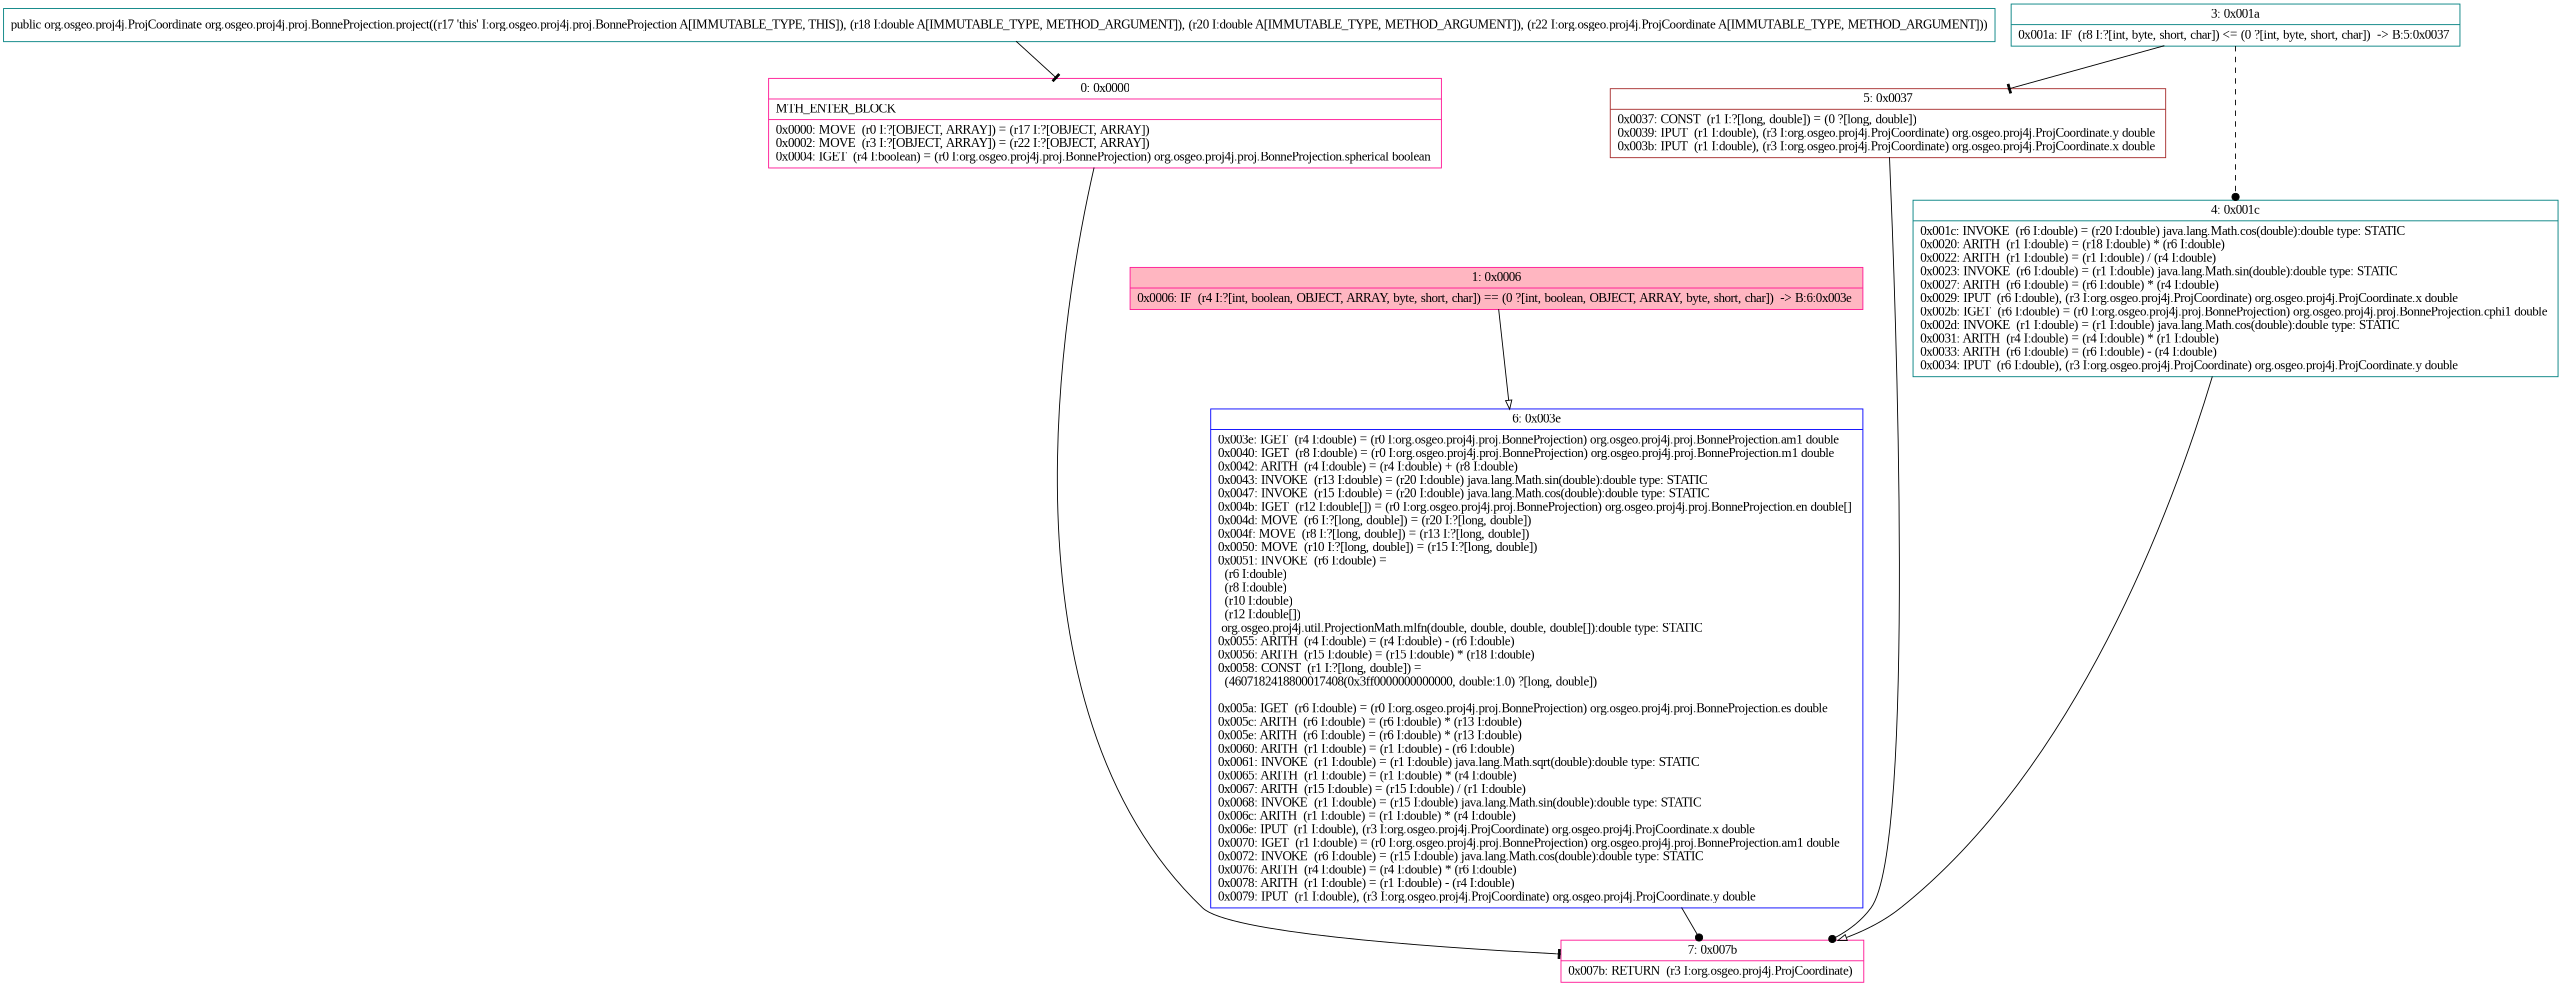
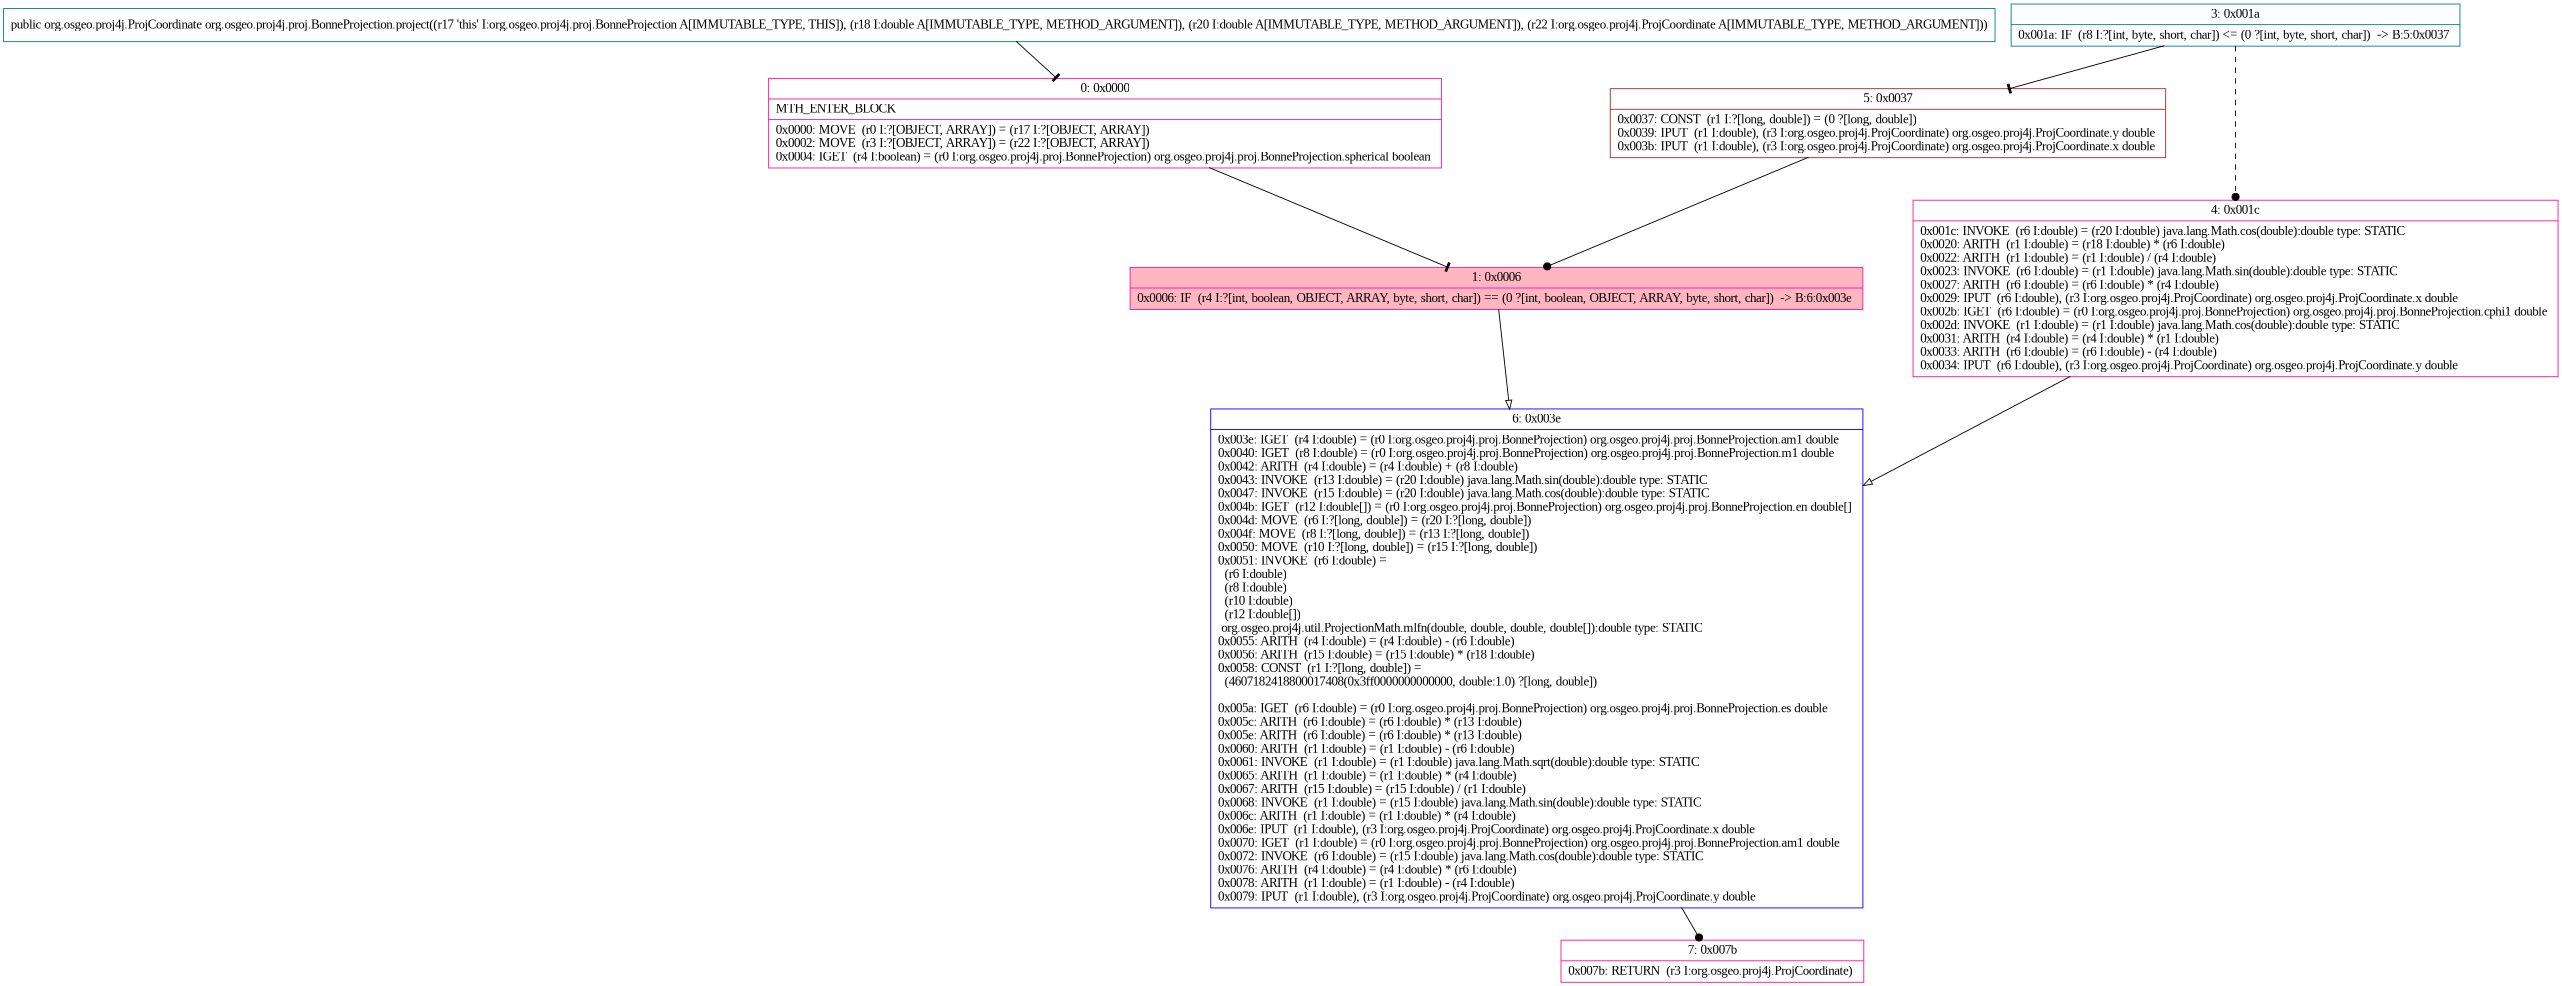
node "4: 0x001c": color teal -> deeppink
edge "5: 0x0037" -> "7: 0x007b": now "5: 0x0037" -> "1: 0x0006"
edge "4: 0x001c" -> "7: 0x007b": now "4: 0x001c" -> "6: 0x003e"
edge "0: 0x0000" -> "7: 0x007b": now "0: 0x0000" -> "1: 0x0006"
